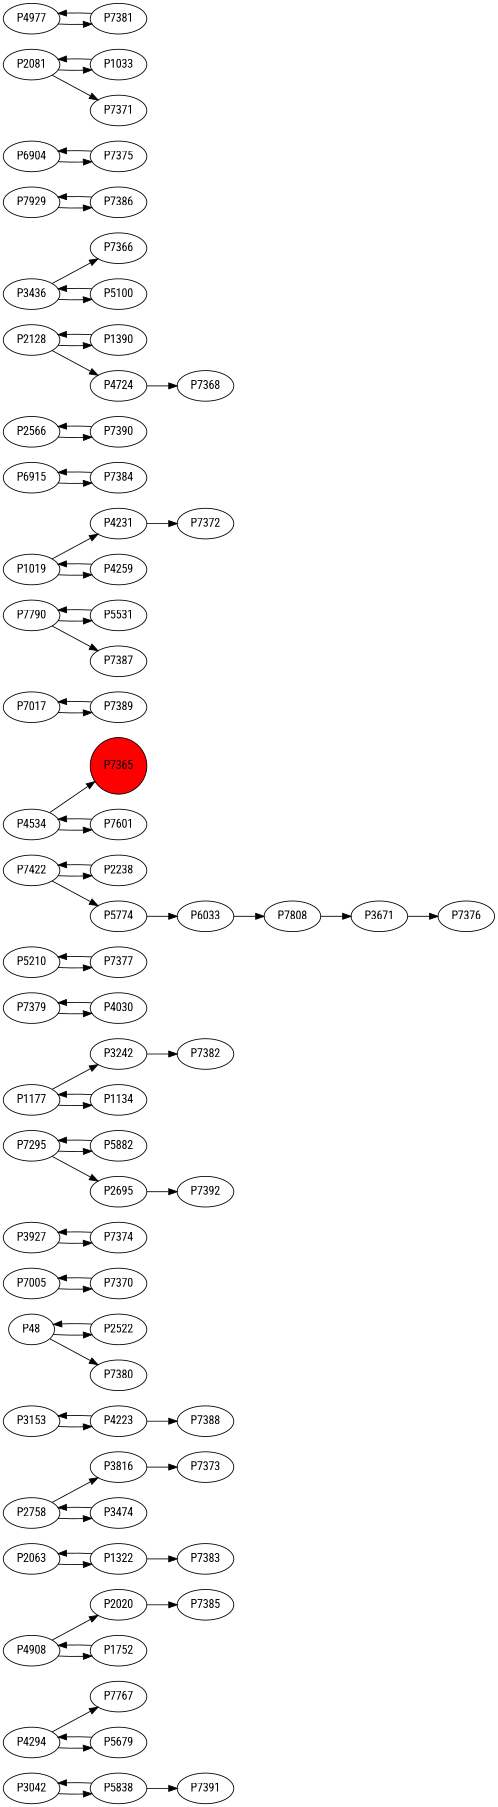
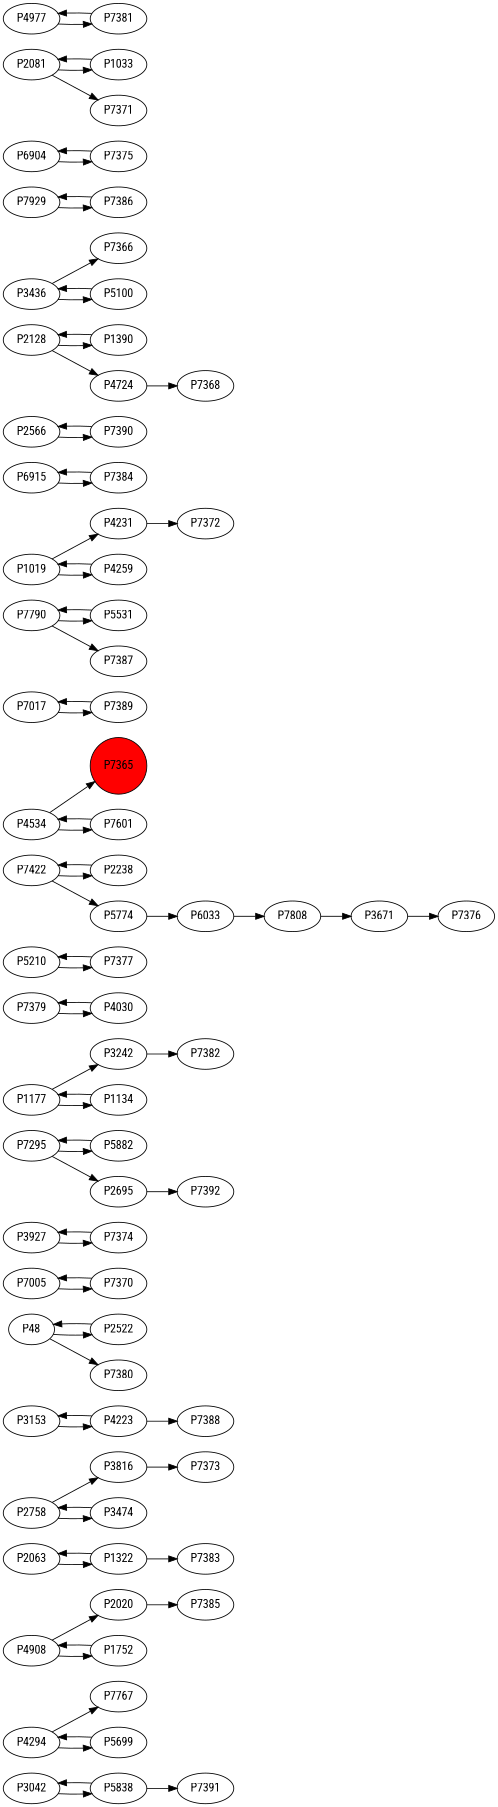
node "P5679": label "P5679" -> "P5699"
